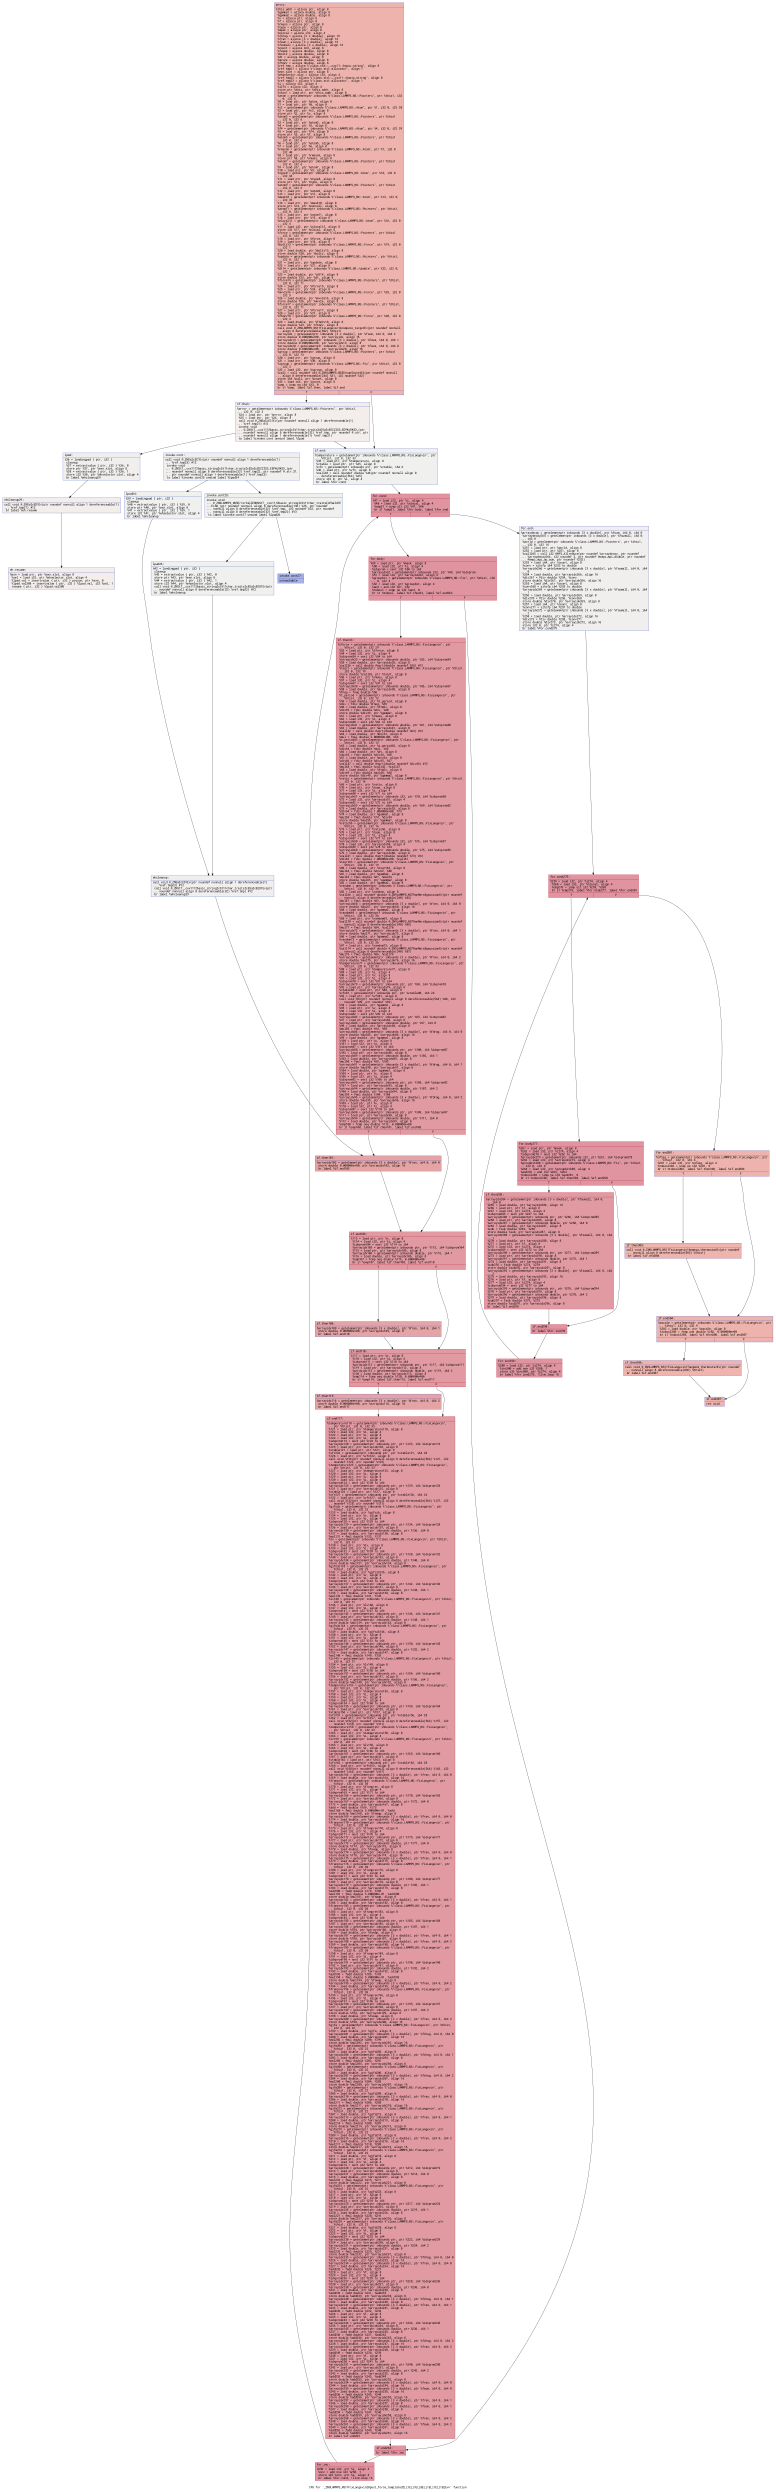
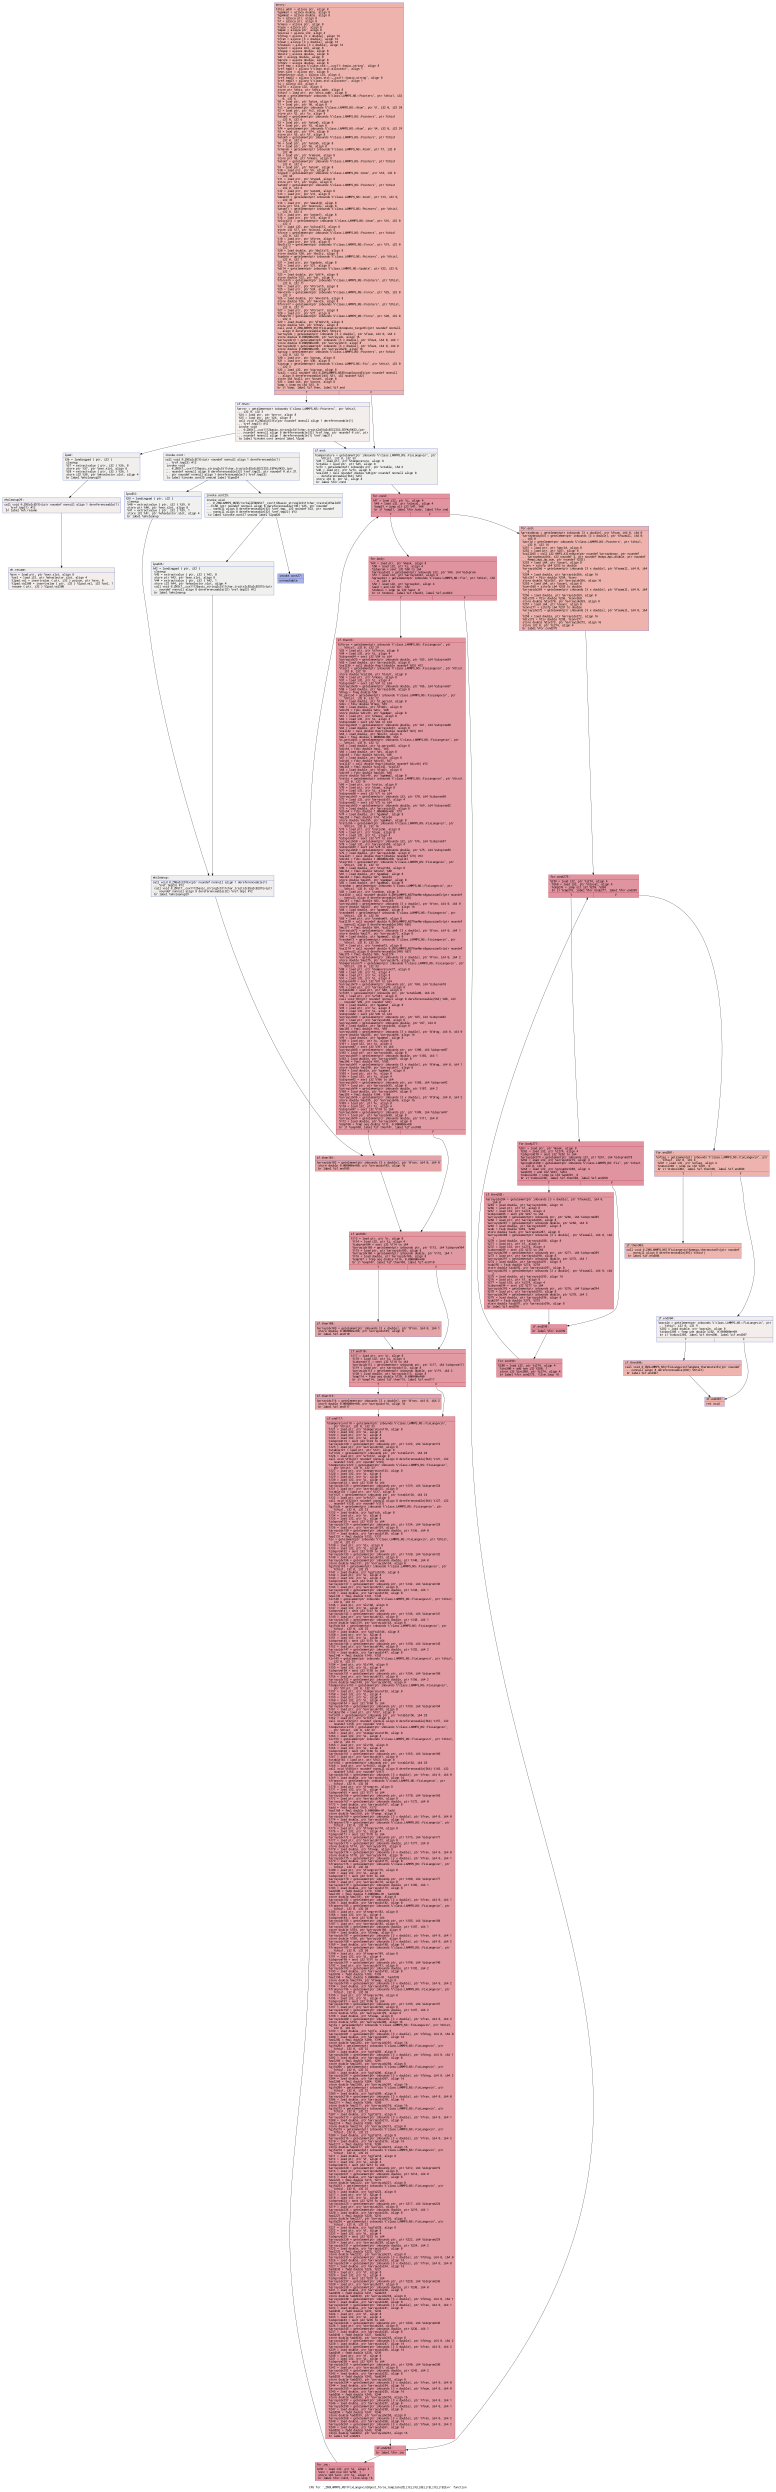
node "for.end:": fillcolor #e0dbd870 -> #d6524470
edge "if.then303:" -> "if.end304:": removed
node "if.end304:": fillcolor #d6524470 -> #e5d8d170
